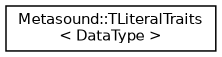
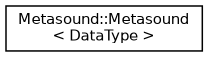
node "Metasound::TLiteralTraits < DataType >": label "Metasound::TLiteralTraits < DataType >" -> "Metasound::Metasound < DataType >"
